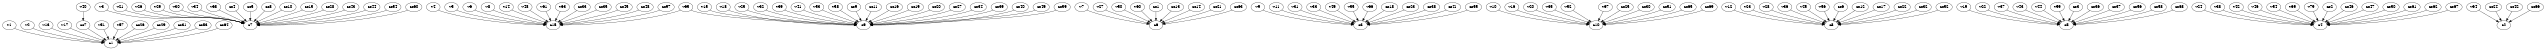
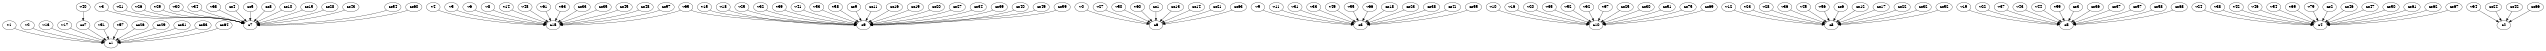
node "co44": removed
node "v7": label "v7" -> "v0"
node "v62": added
node "co65": label "co65" -> "co75"
node "co56": label "co56" -> "co57"
